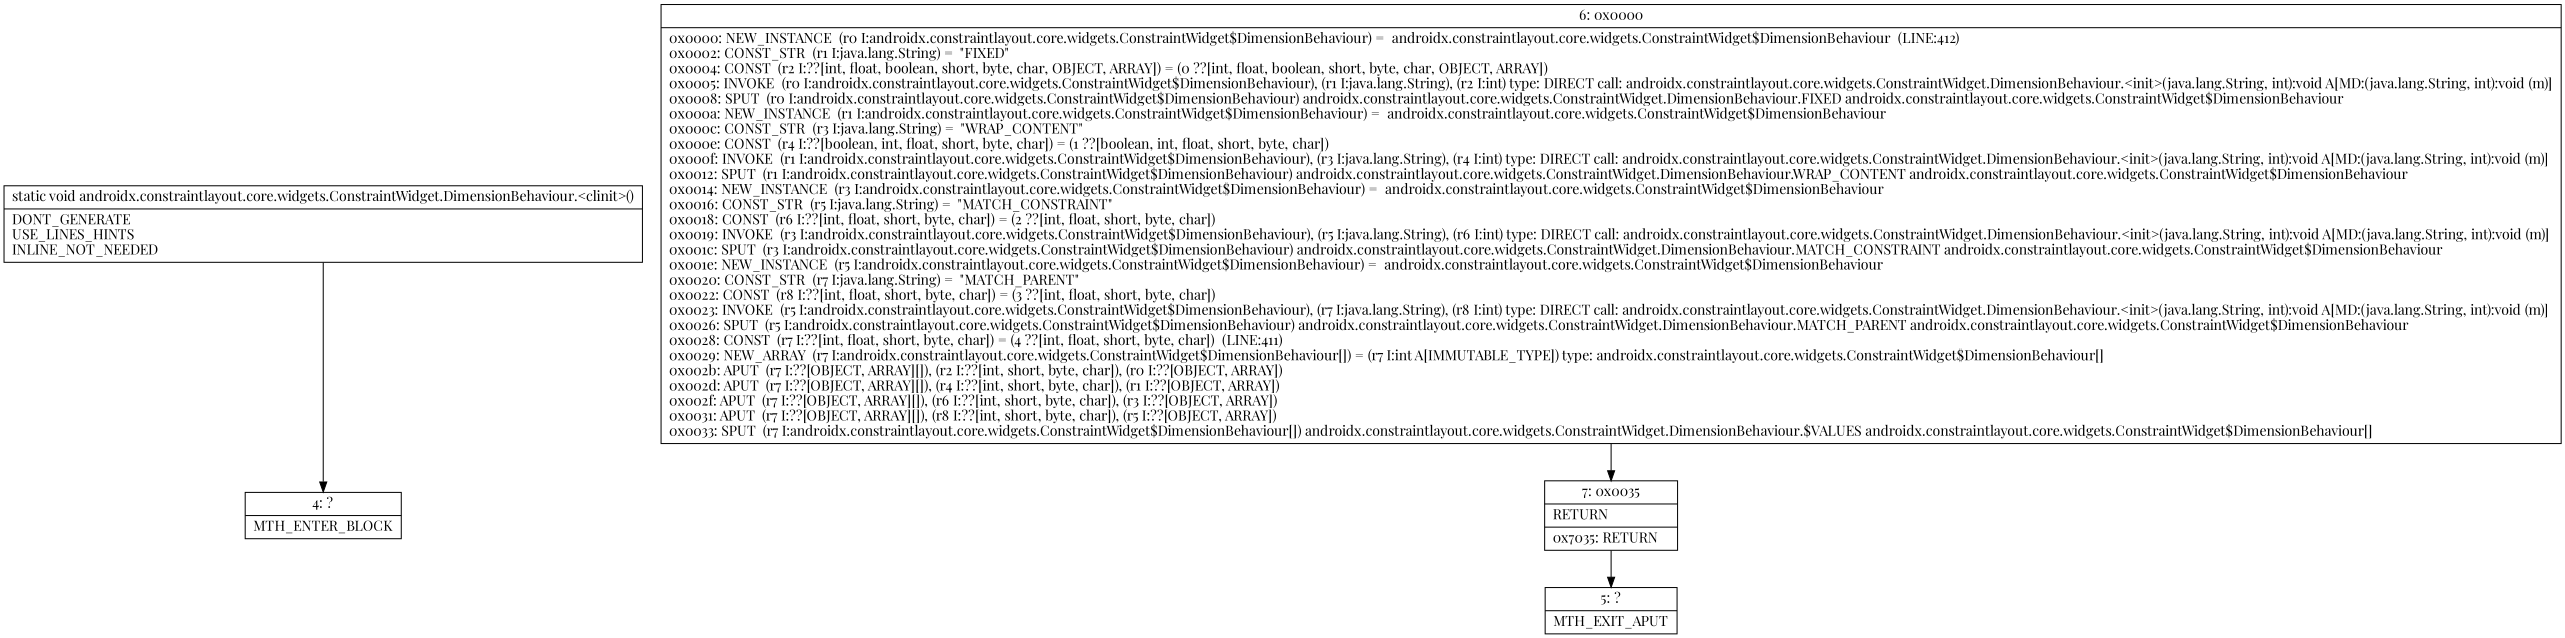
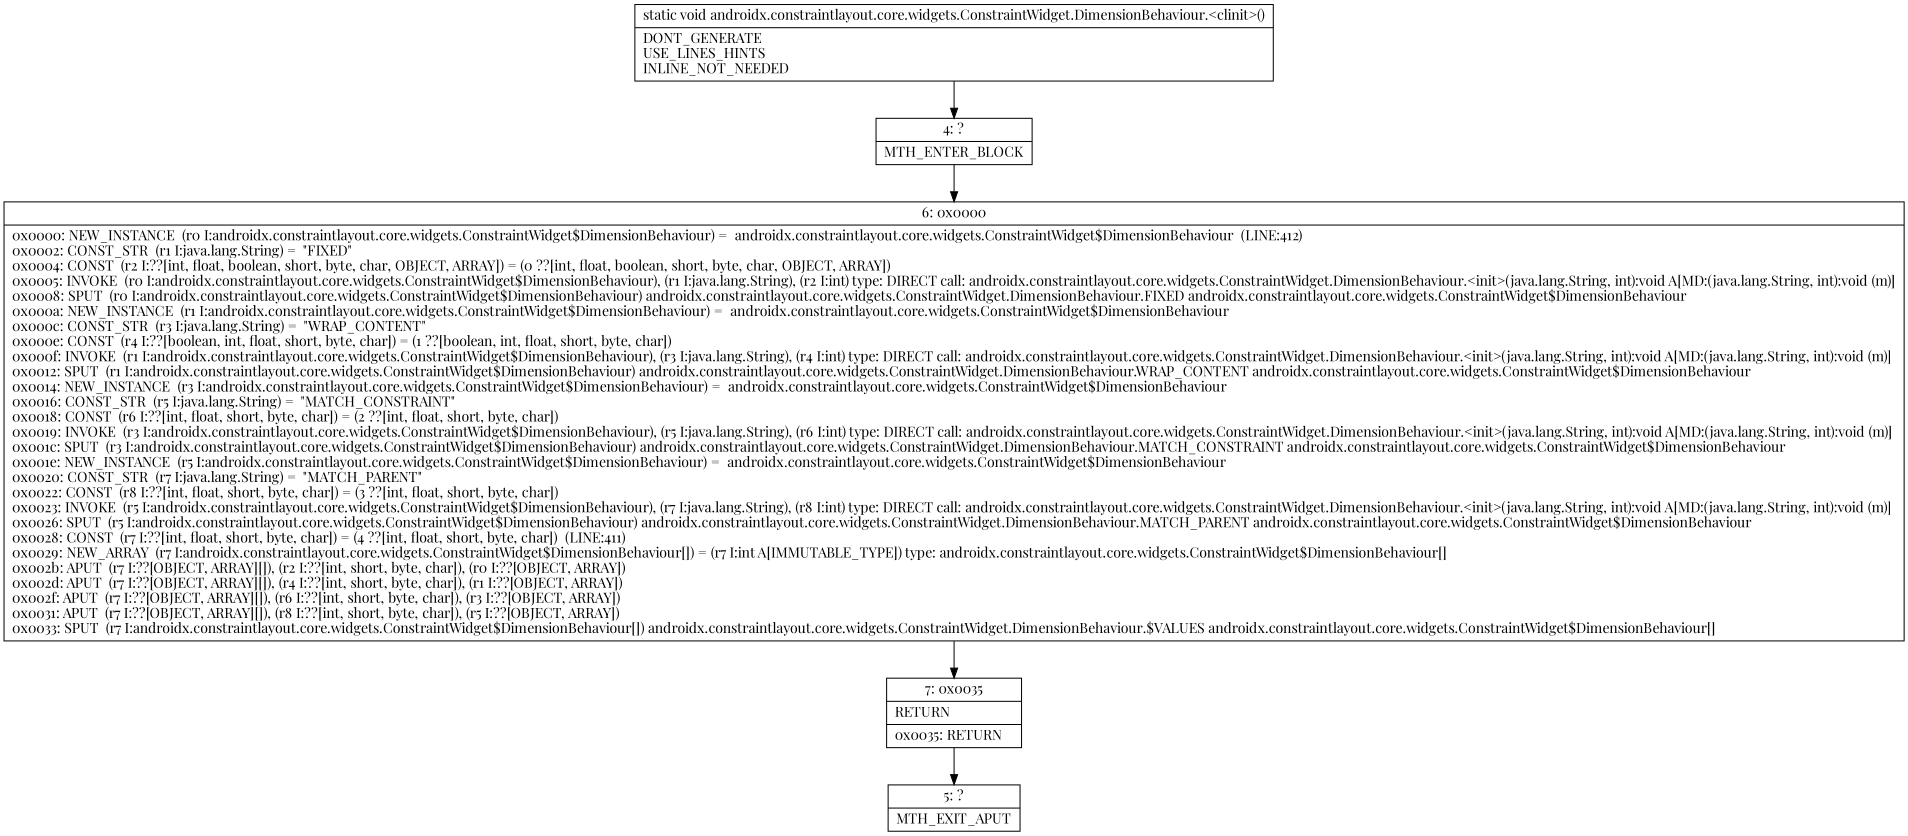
edge "4: ?" -> "6: 0x0000": added
node "7: 0x0035": text "0x7035: RETURN" -> "0x0035: RETURN"
